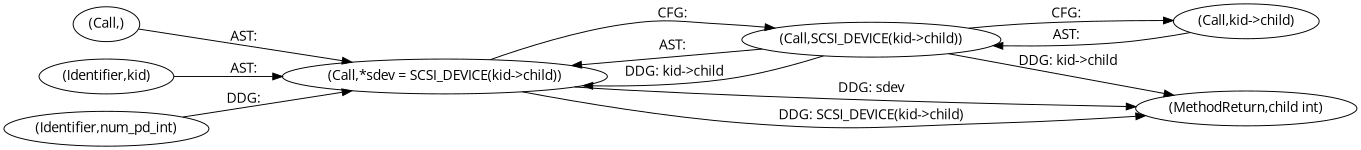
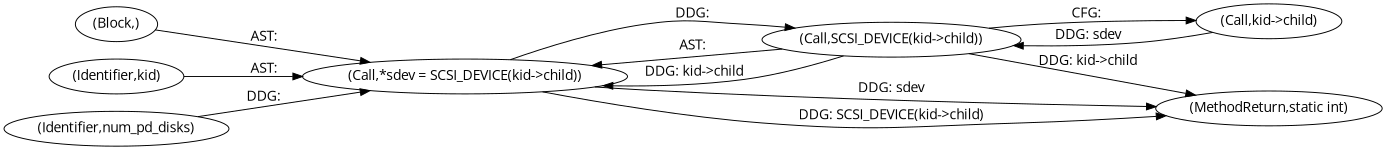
edge "(Call,*sdev = SCSI_DEVICE(kid->child))" -> "(Call,SCSI_DEVICE(kid->child))": label "CFG: " -> "DDG: "
node "(Call,)": label "(Call,)" -> "(Block,)"
edge "(Call,kid->child)" -> "(Call,SCSI_DEVICE(kid->child))": label "AST: " -> "DDG: sdev"
node "(MethodReturn,child int)": label "(MethodReturn,child int)" -> "(MethodReturn,static int)"
node "(Identifier,num_pd_int)": label "(Identifier,num_pd_int)" -> "(Identifier,num_pd_disks)"
